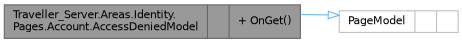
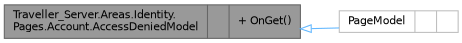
edge "Traveller_Server.Areas.Identity." -> "PageModel": reversed
